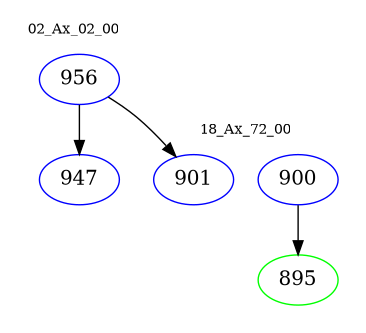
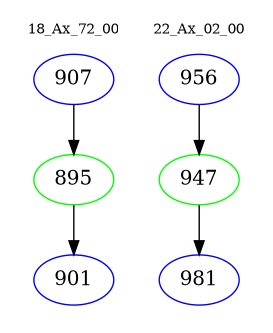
cluster "02_Ax_02_00": label "02_Ax_02_00" -> "22_Ax_02_00"
edge "956" -> "901": now "895" -> "901"
node "947": color blue -> green
node "900": label "900" -> "907"
node "981": added
